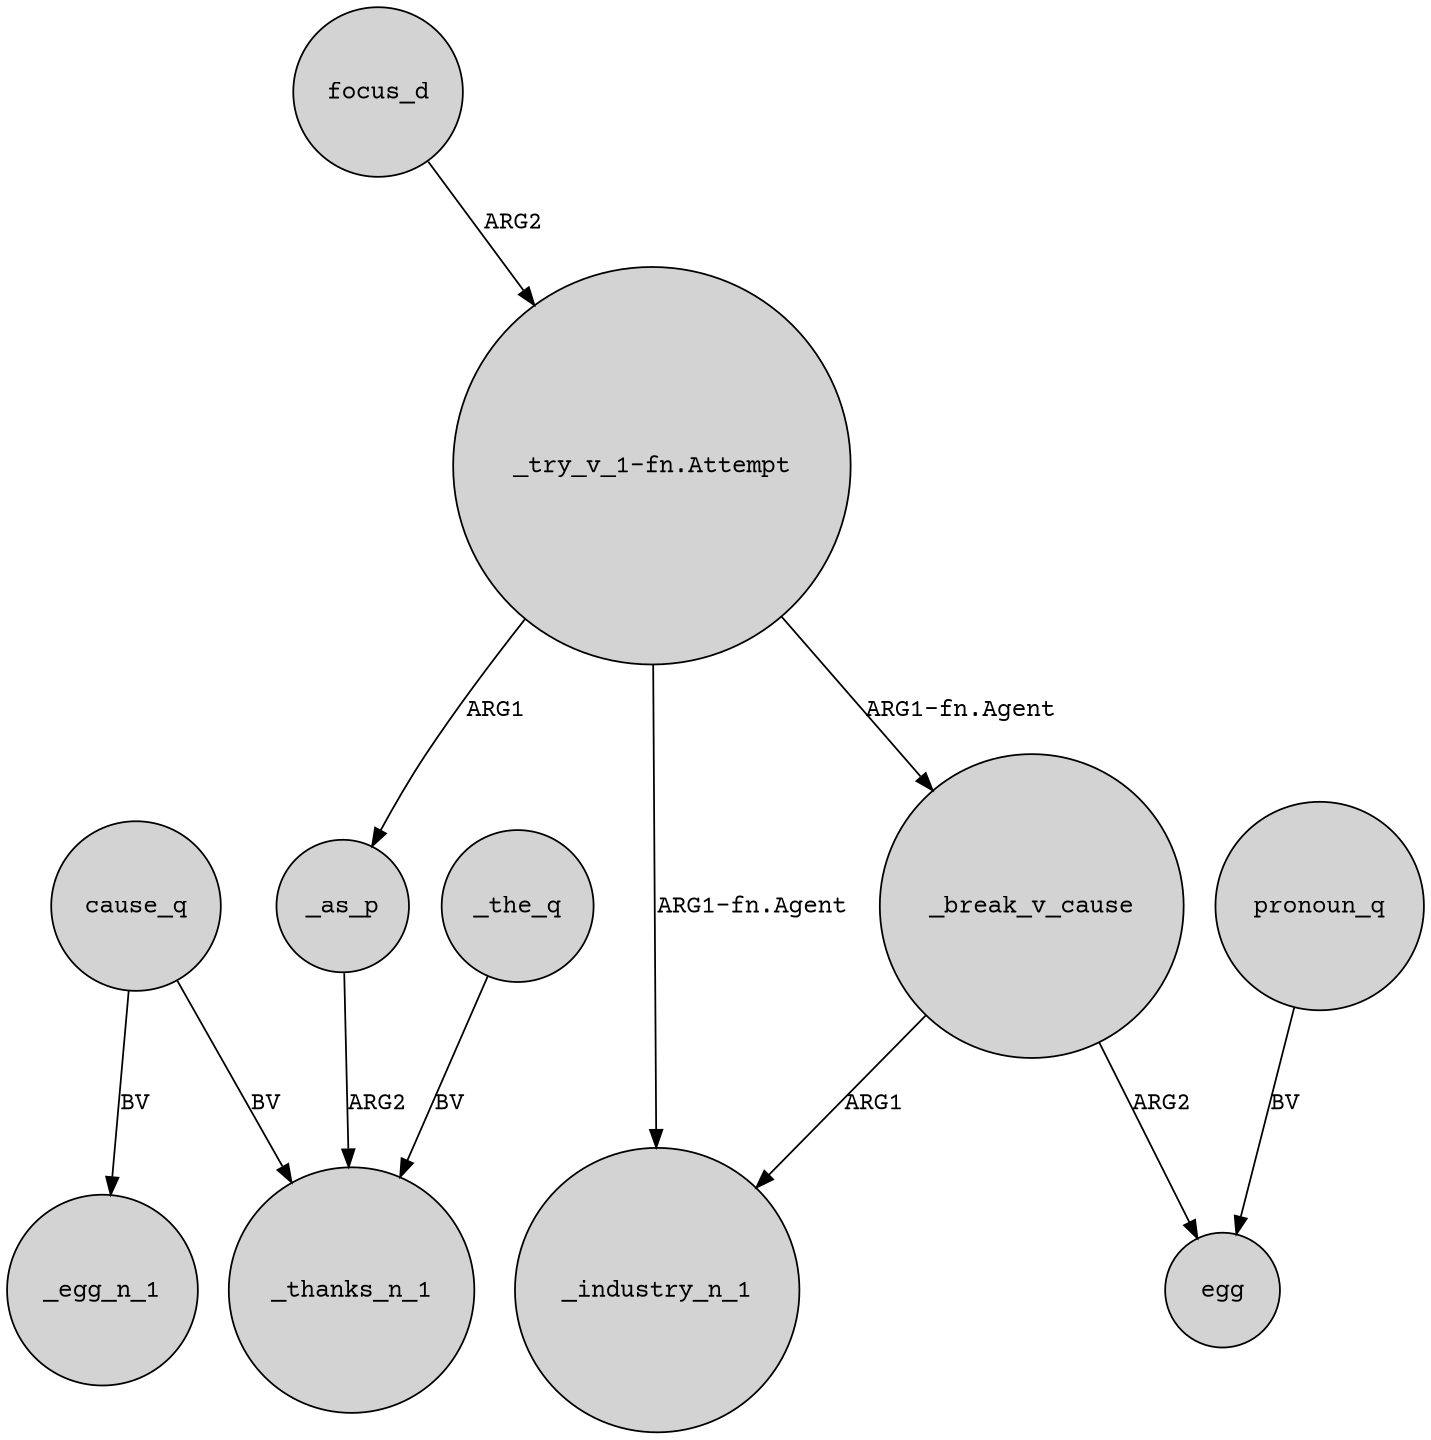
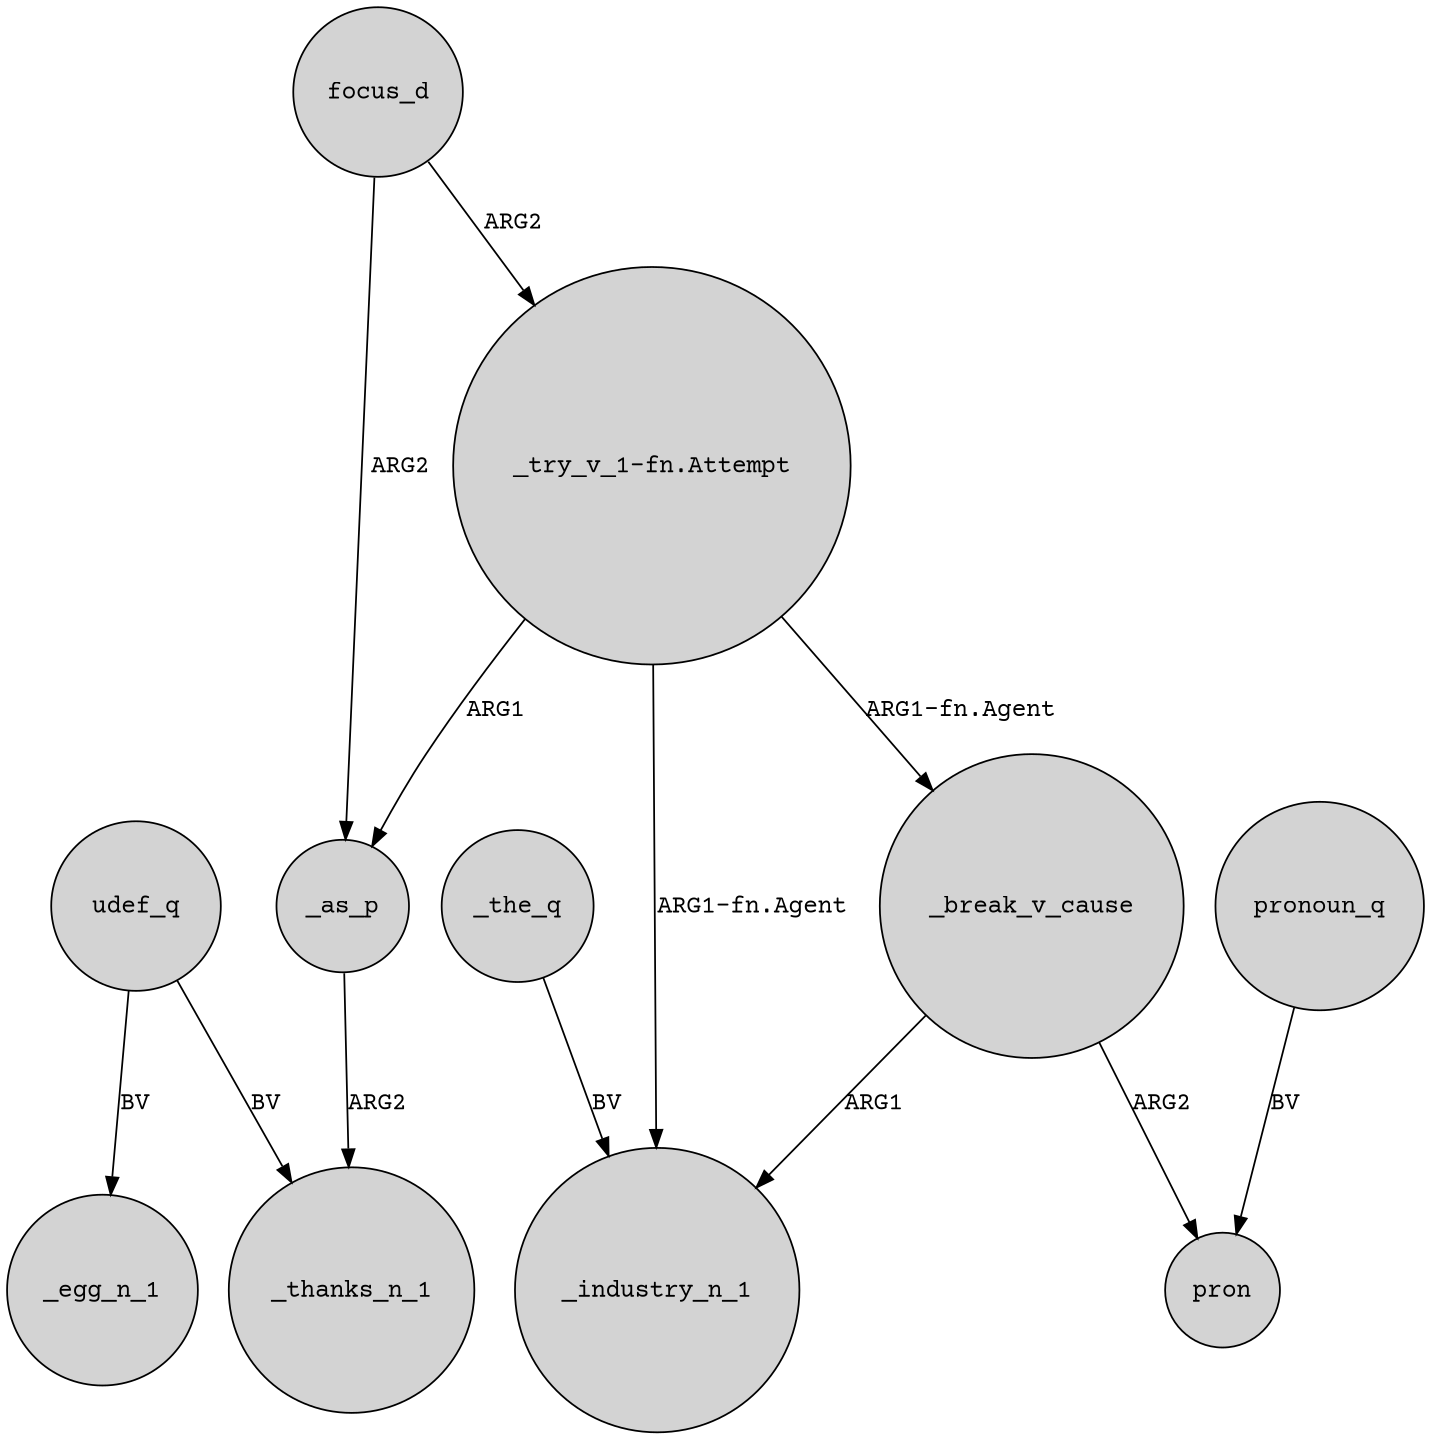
edge "focus_d" -> "_as_p": added, label "ARG2"
node "cause_q": label "cause_q" -> "udef_q"
edge "_the_q" -> "_thanks_n_1": now "_the_q" -> "_industry_n_1"
node "egg": label "egg" -> "pron"
